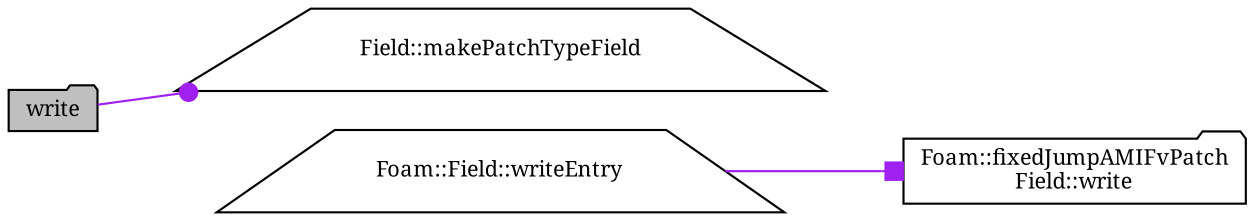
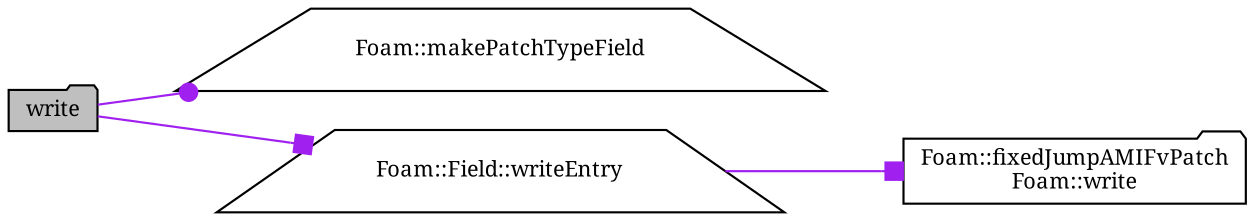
node "Field::makePatchTypeField": label "Field::makePatchTypeField" -> "Foam::makePatchTypeField"
edge "write" -> "Foam::Field::writeEntry": added
node "Foam::fixedJumpAMIFvPatch Field::write": label "Foam::fixedJumpAMIFvPatch Field::write" -> "Foam::fixedJumpAMIFvPatch Foam::write"
